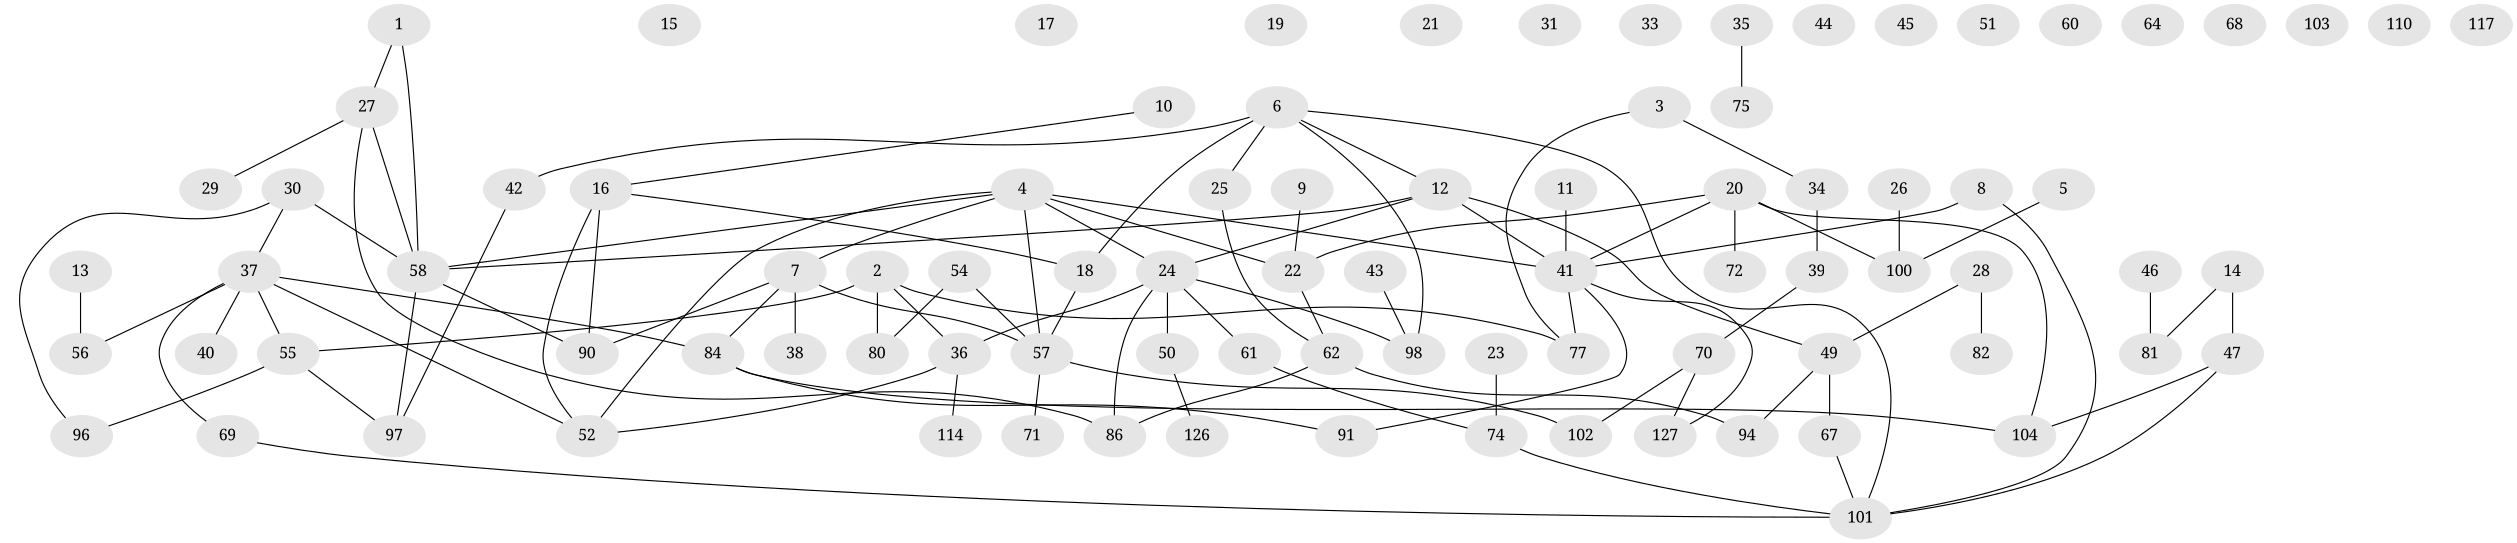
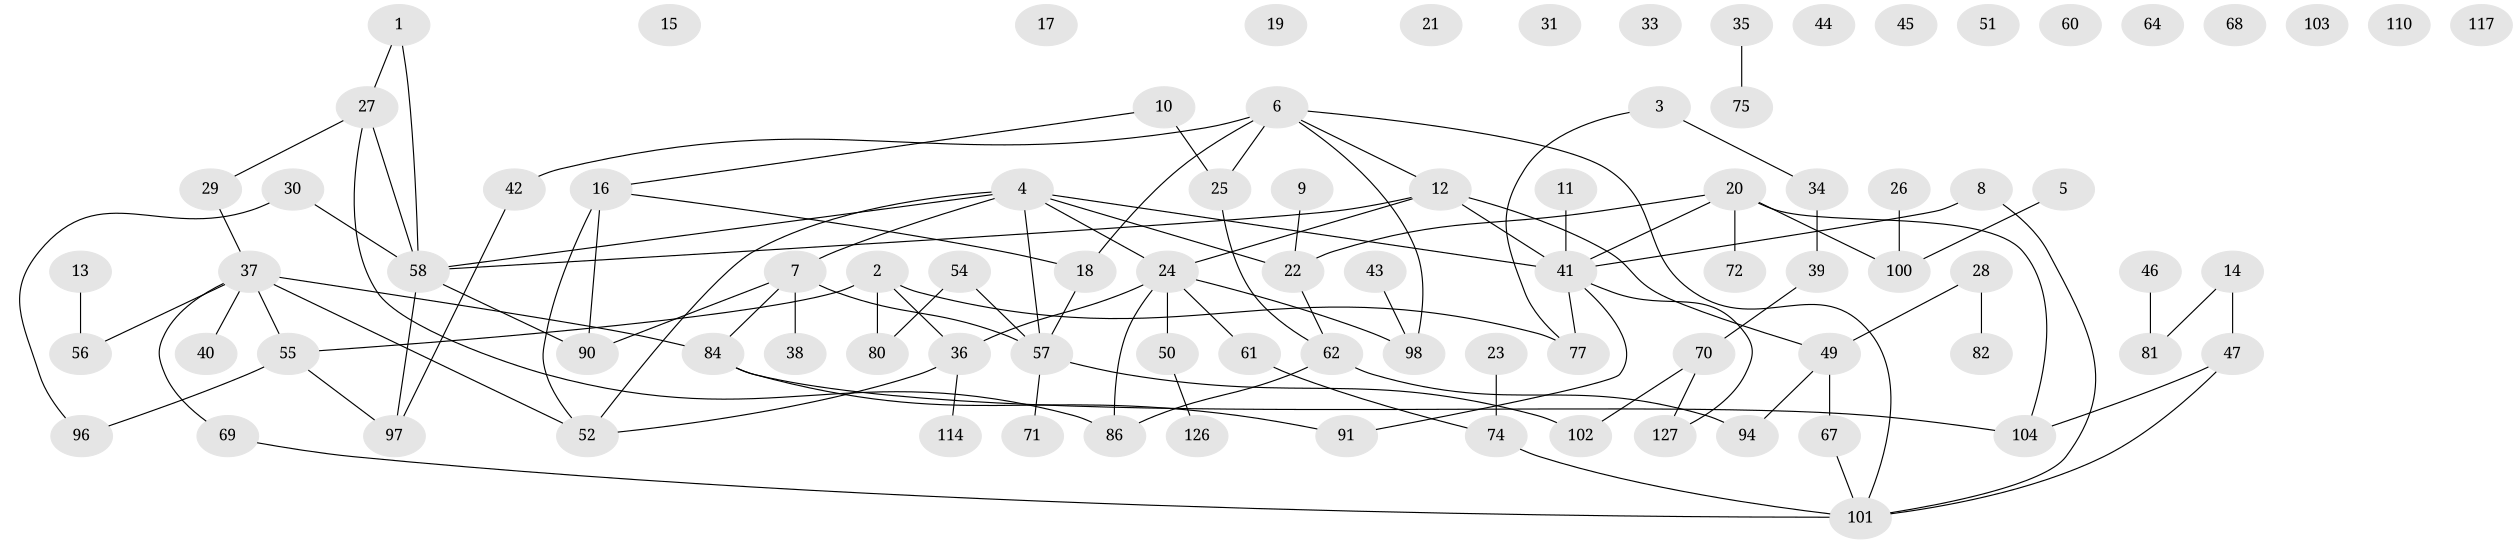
edge "10" -- "25": added
edge "30" -- "37": now "29" -- "37"
